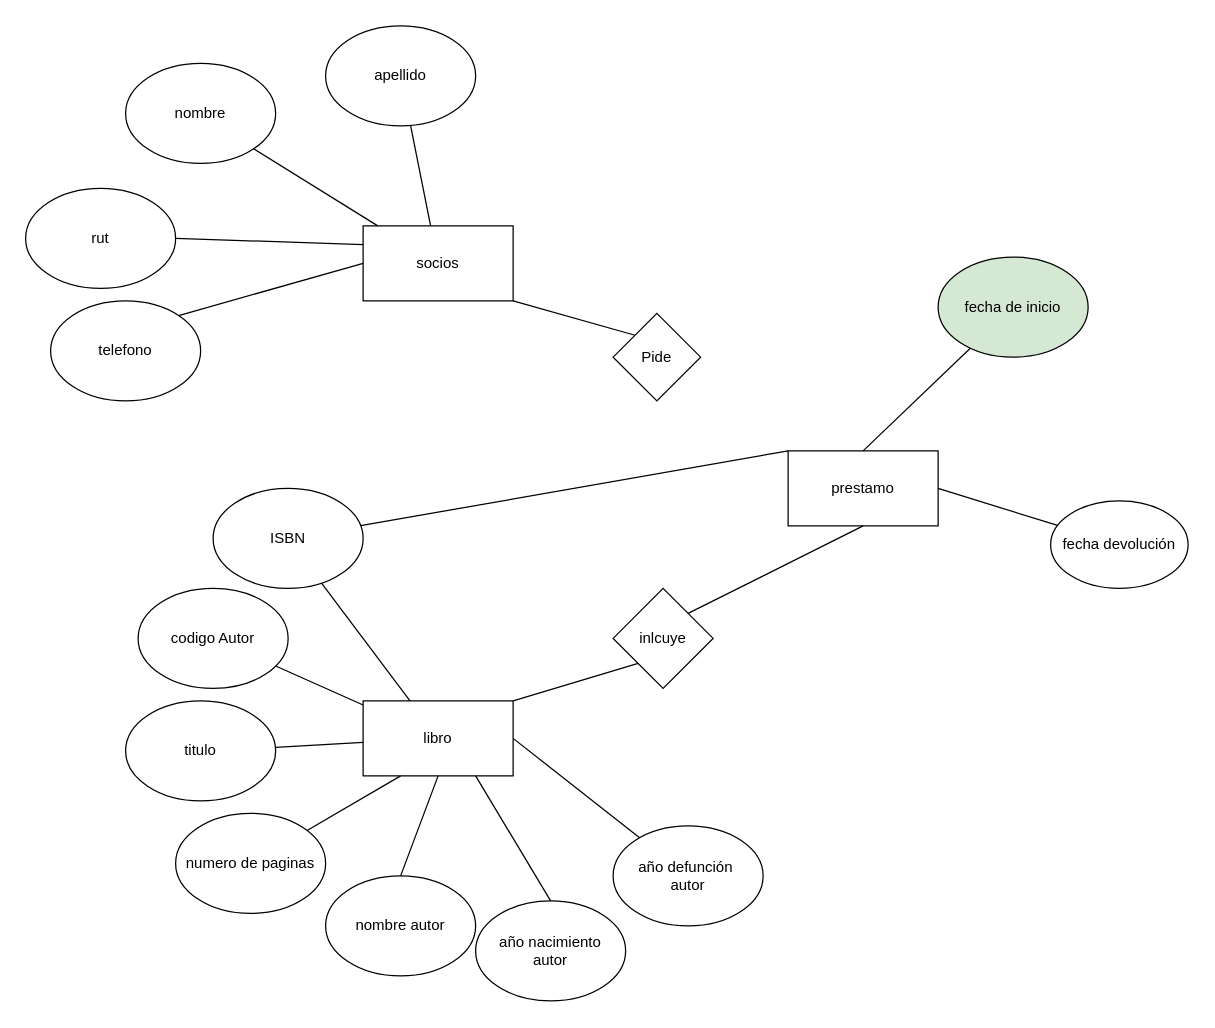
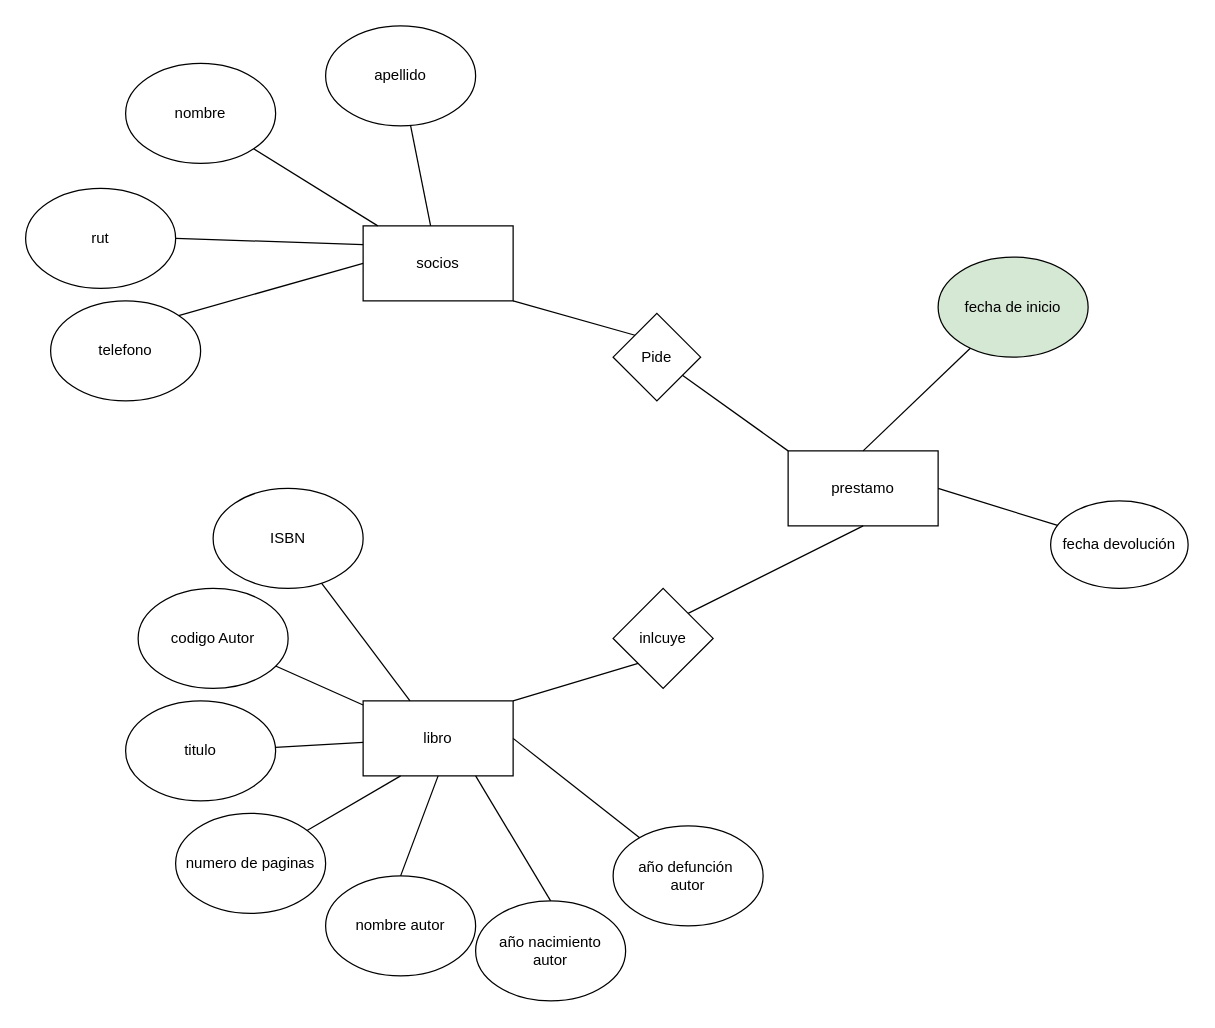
edge "prestamo" -- "ISBN": now "prestamo" -- "Pide"
